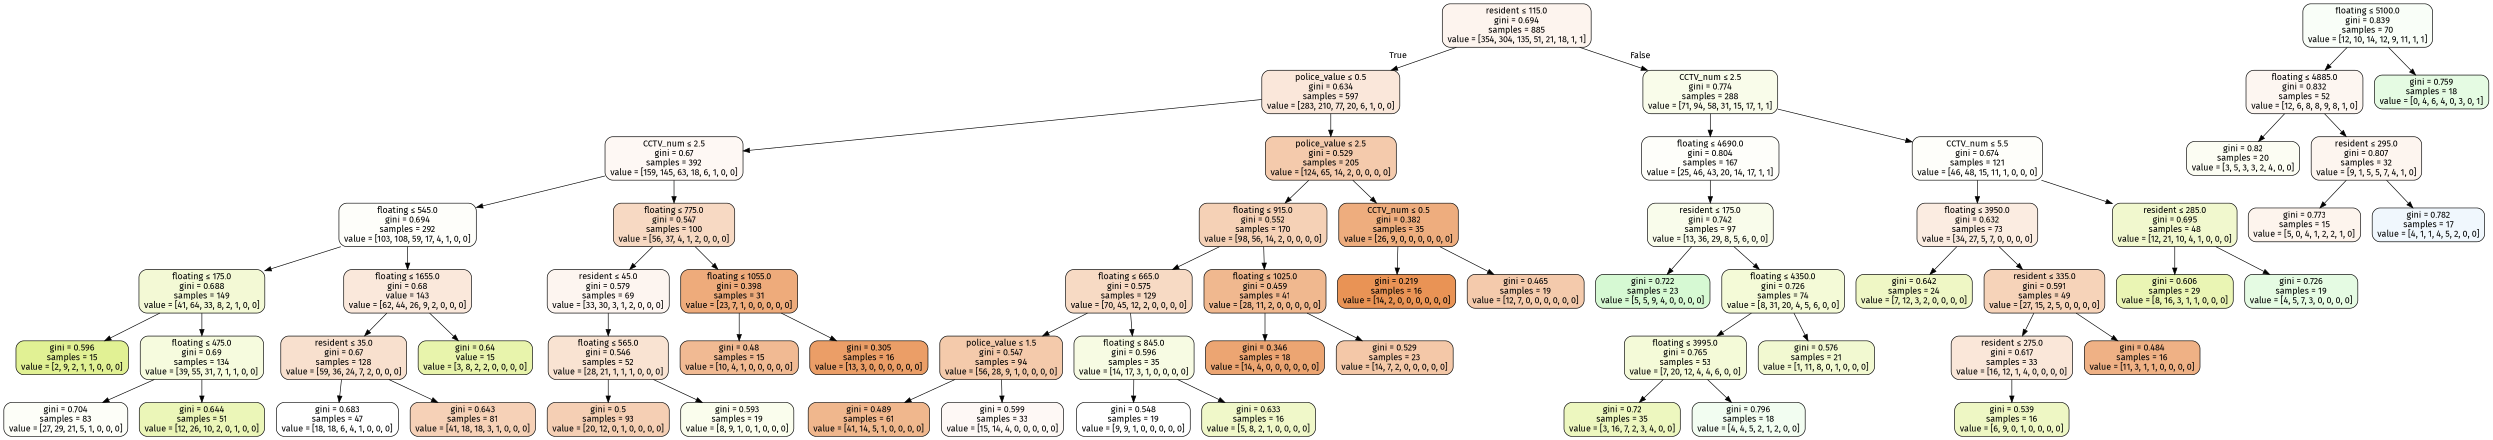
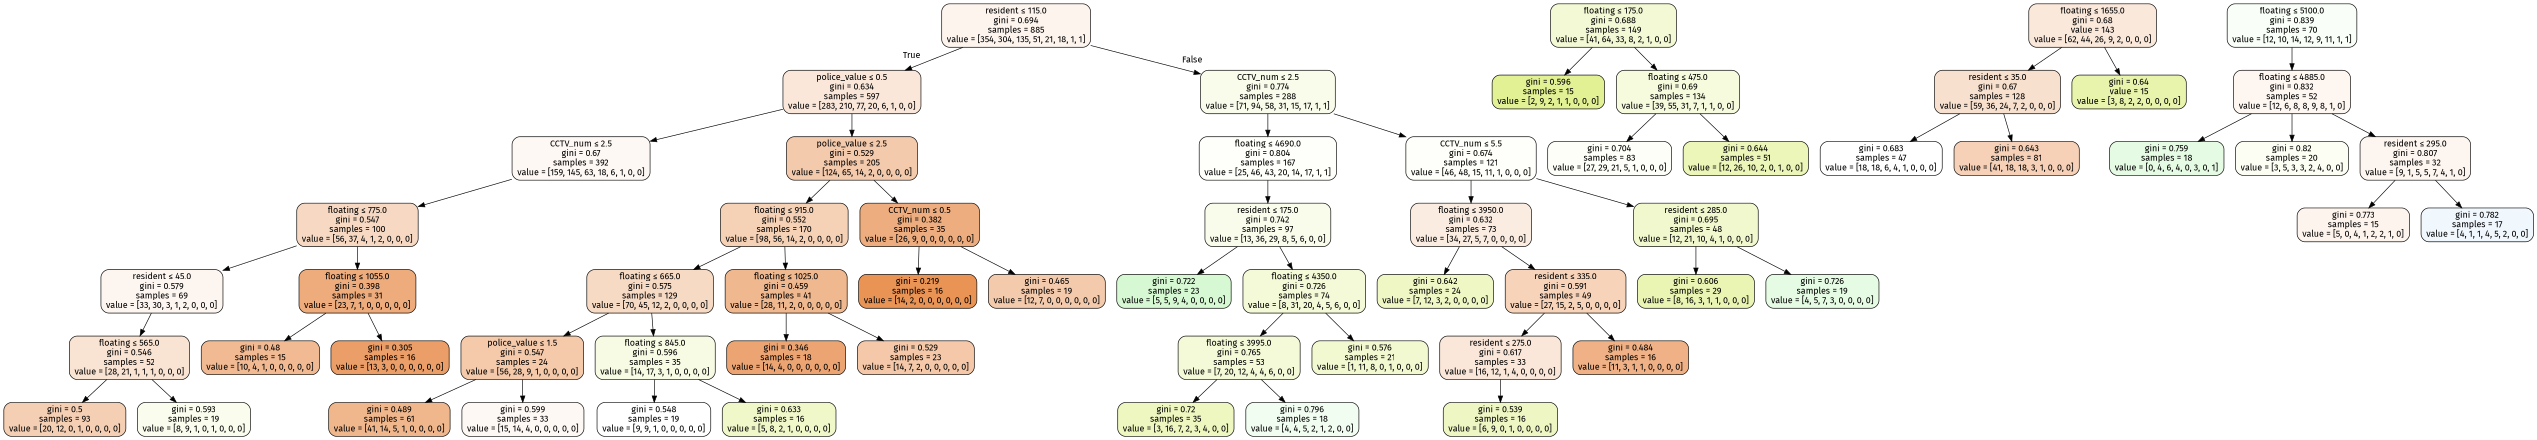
edge "floating ≤ 5100.0" -> "gini = 0.759": now "floating ≤ 4885.0" -> "gini = 0.759"
node "floating ≤ 545.0": removed
node "police_value ≤ 1.5": text "samples = 94" -> "samples = 24"
